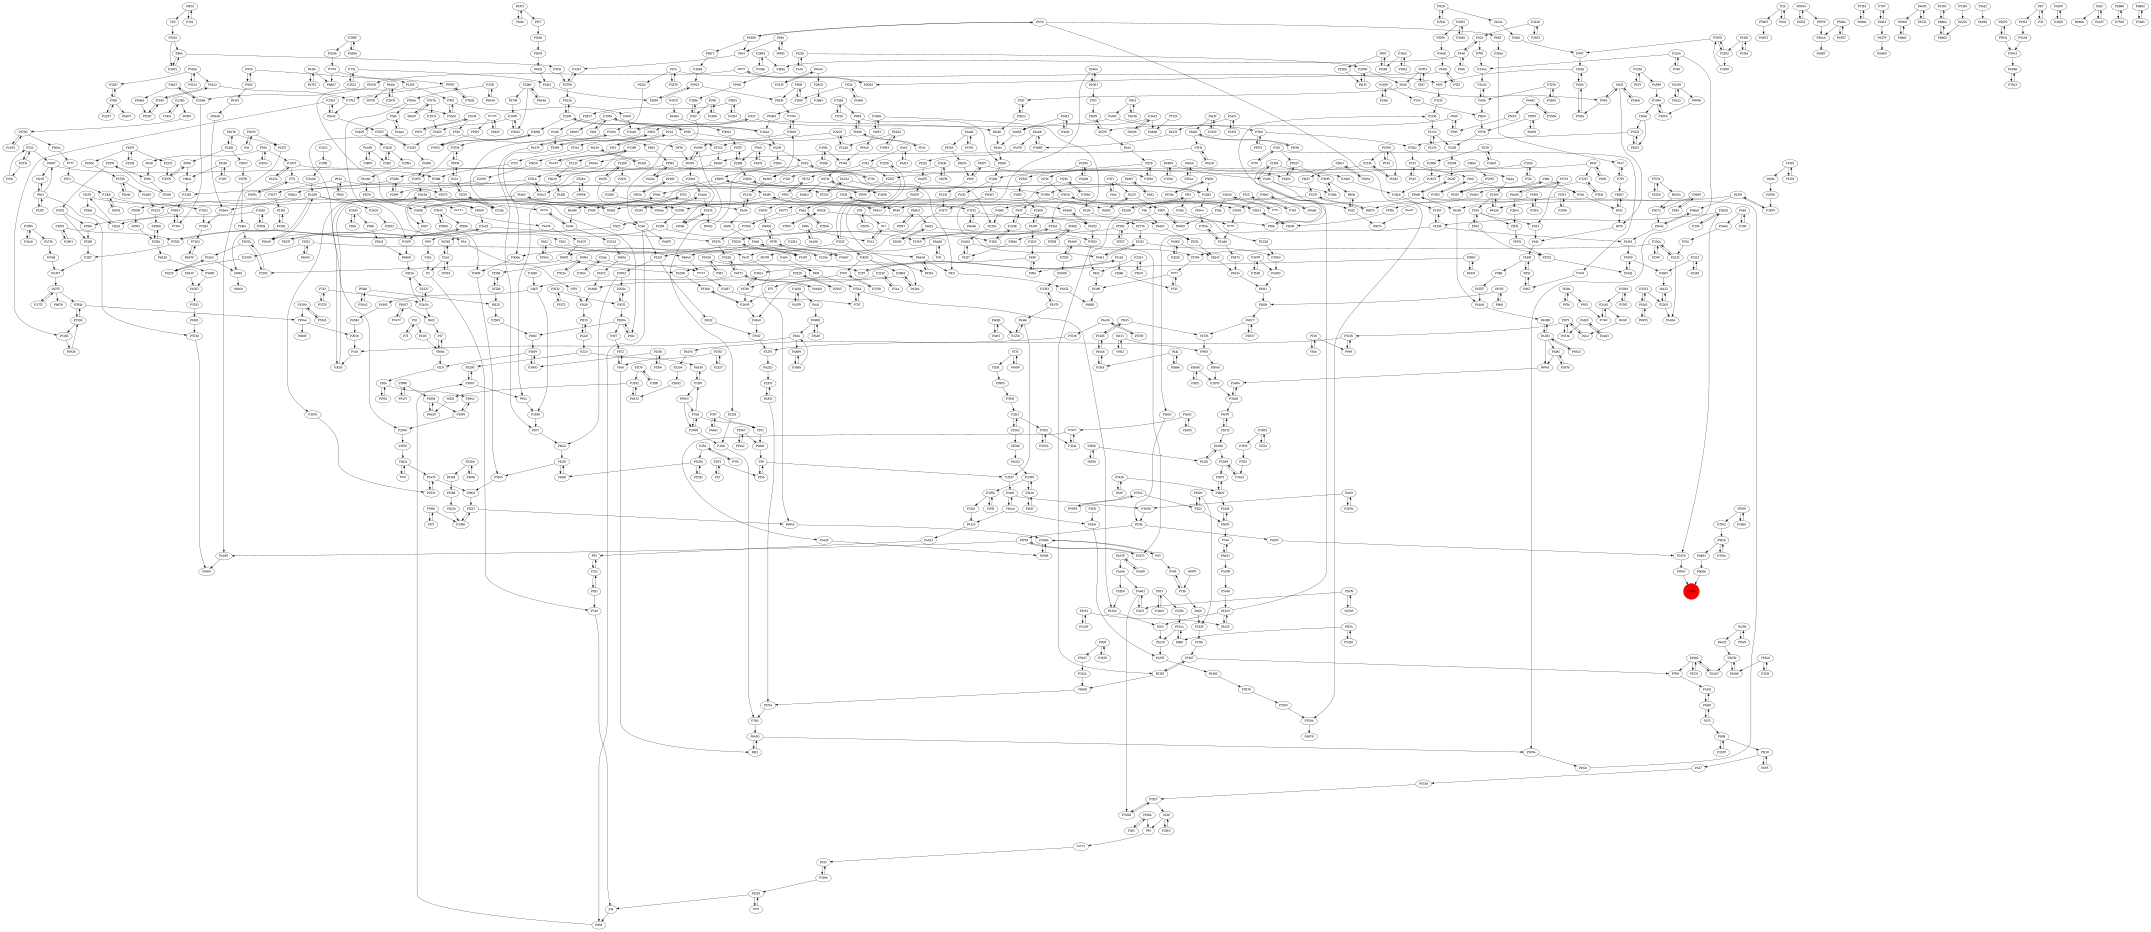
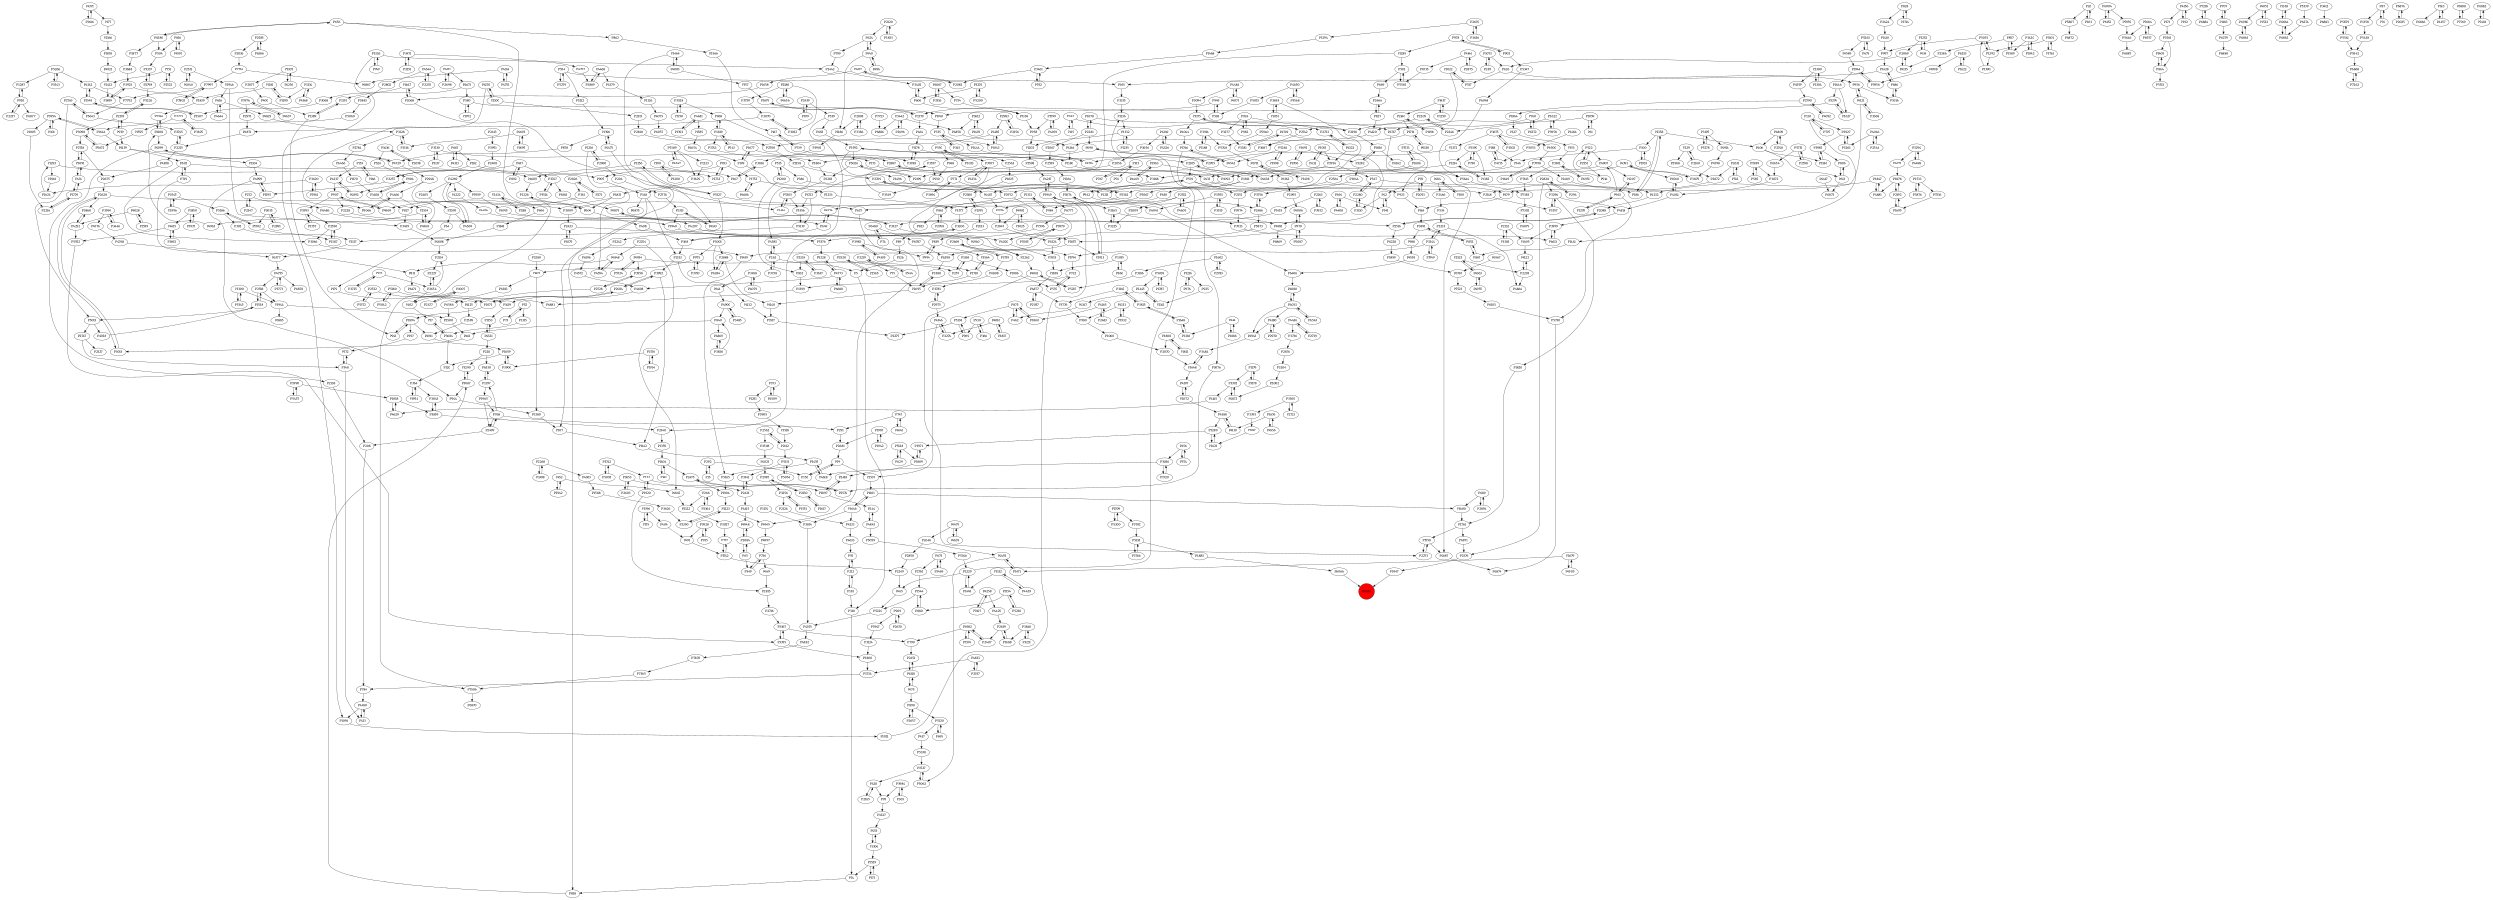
edge "P5511" -> "P2798": removed
edge "P4484" -> "P4071": added
edge "P2024" -> "P3992": added
edge "P2327" -> "P2747": now "P5013" -> "P2747"
node "P6220": removed
edge "P3196" -> "P2390": now "P3196" -> "P404"
edge "P4945" -> "P2084": now "P4945" -> "P4997"
